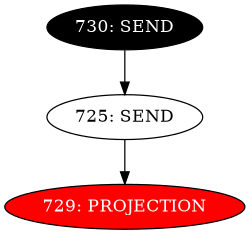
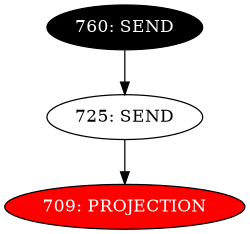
node "730: SEND": label "730: SEND" -> "760: SEND"
node "729: PROJECTION": label "729: PROJECTION" -> "709: PROJECTION"
